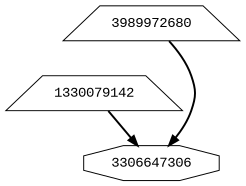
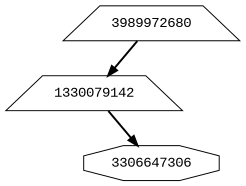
edge "3989972680" -> "3306647306": now "3989972680" -> "1330079142"
